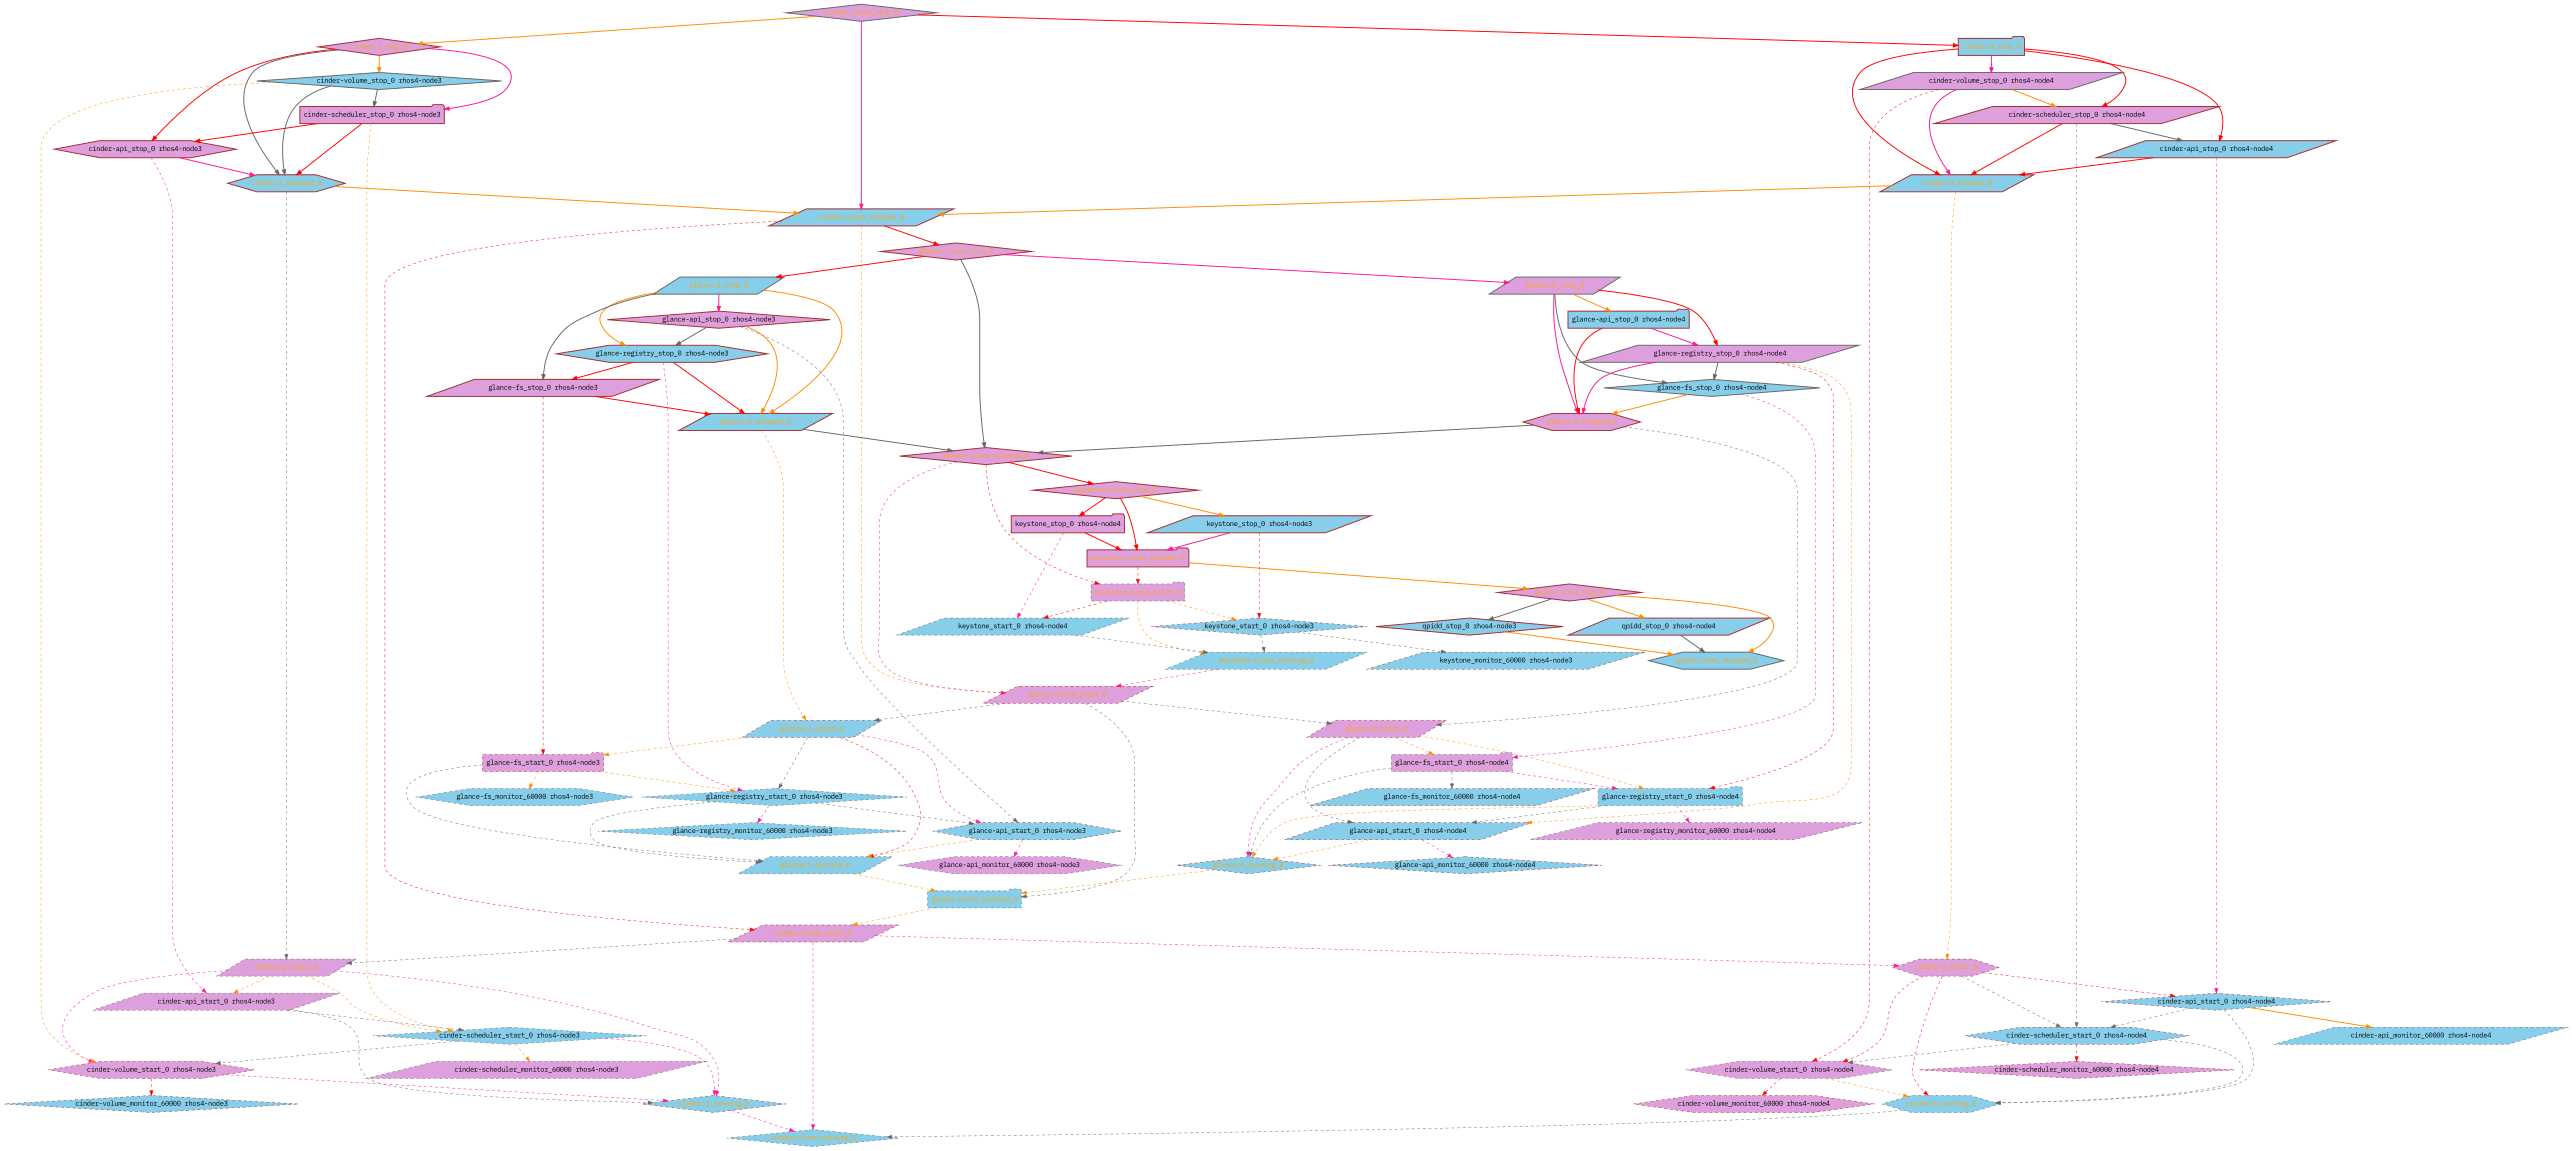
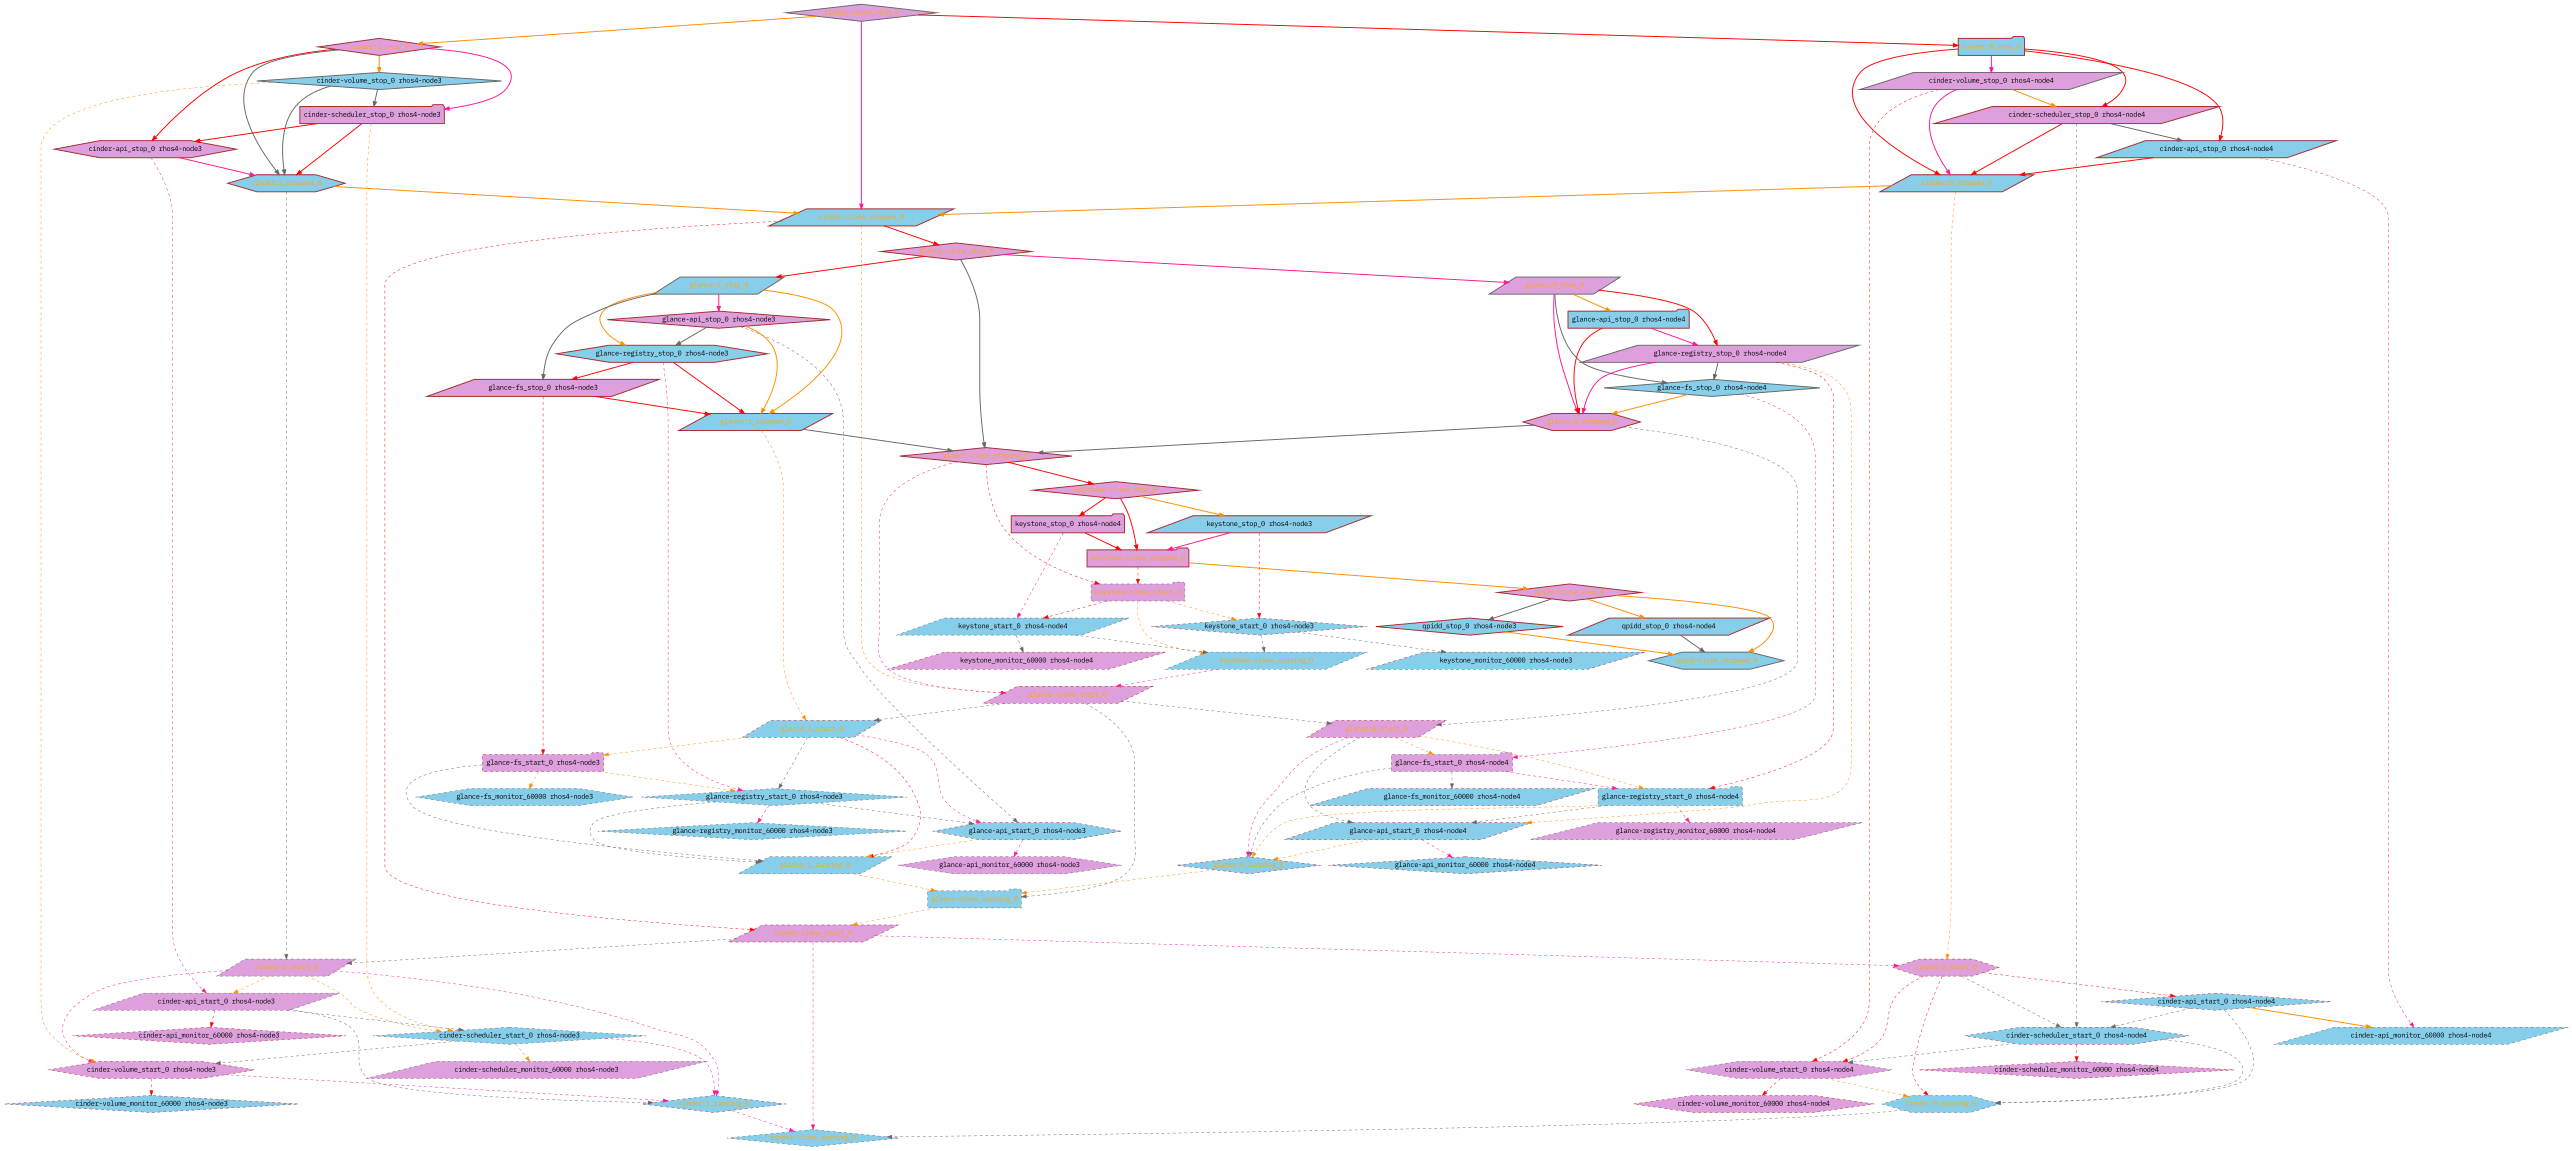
edge "cinder-api_stop_0 rhos4-node4" -> "cinder-api_start_0 rhos4-node4": now "cinder-api_stop_0 rhos4-node4" -> "cinder-api_monitor_60000 rhos4-node4"
node "keystone_monitor_60000 rhos4-node4": added
node "cinder-api_monitor_60000 rhos4-node3": added
